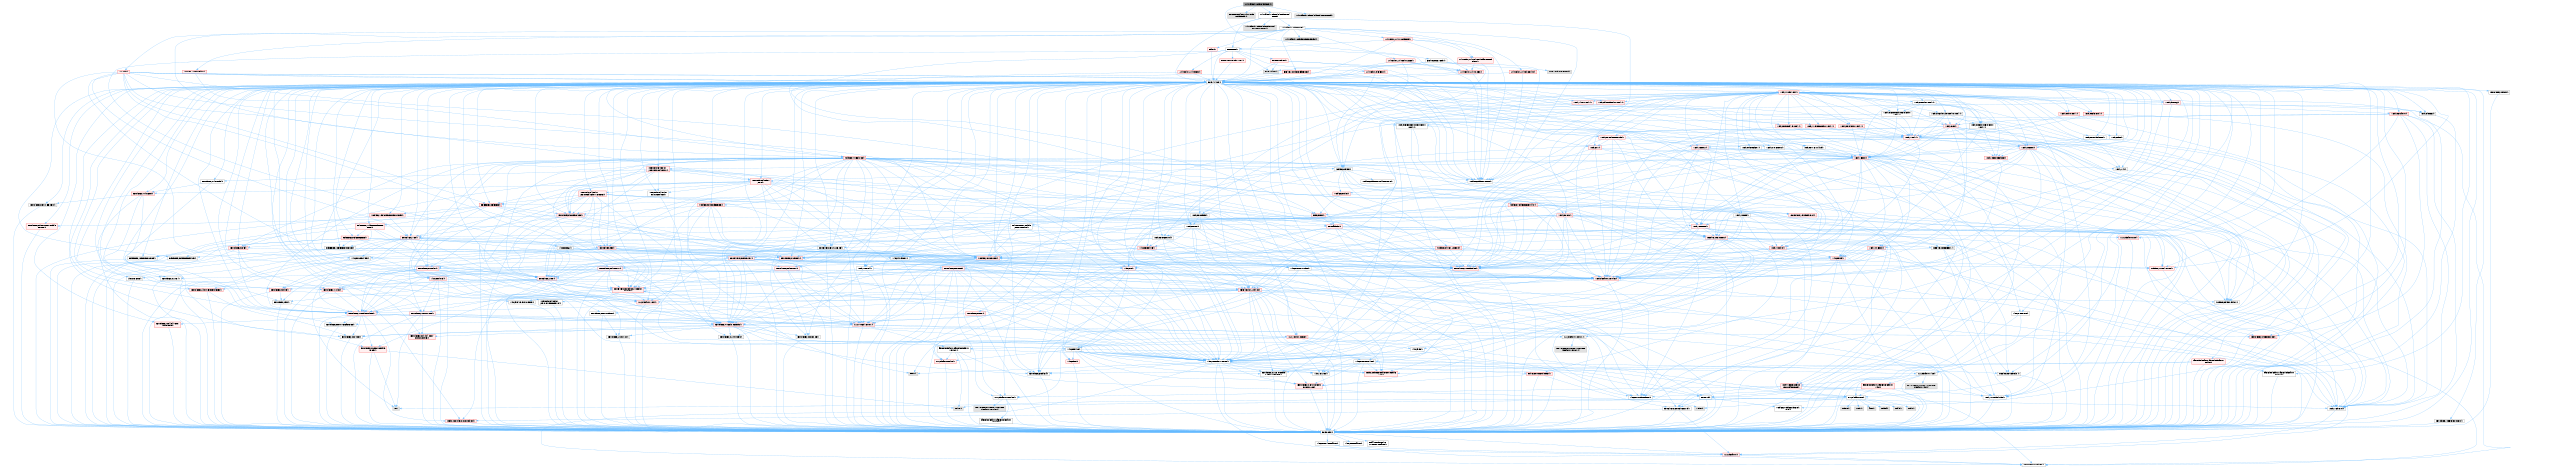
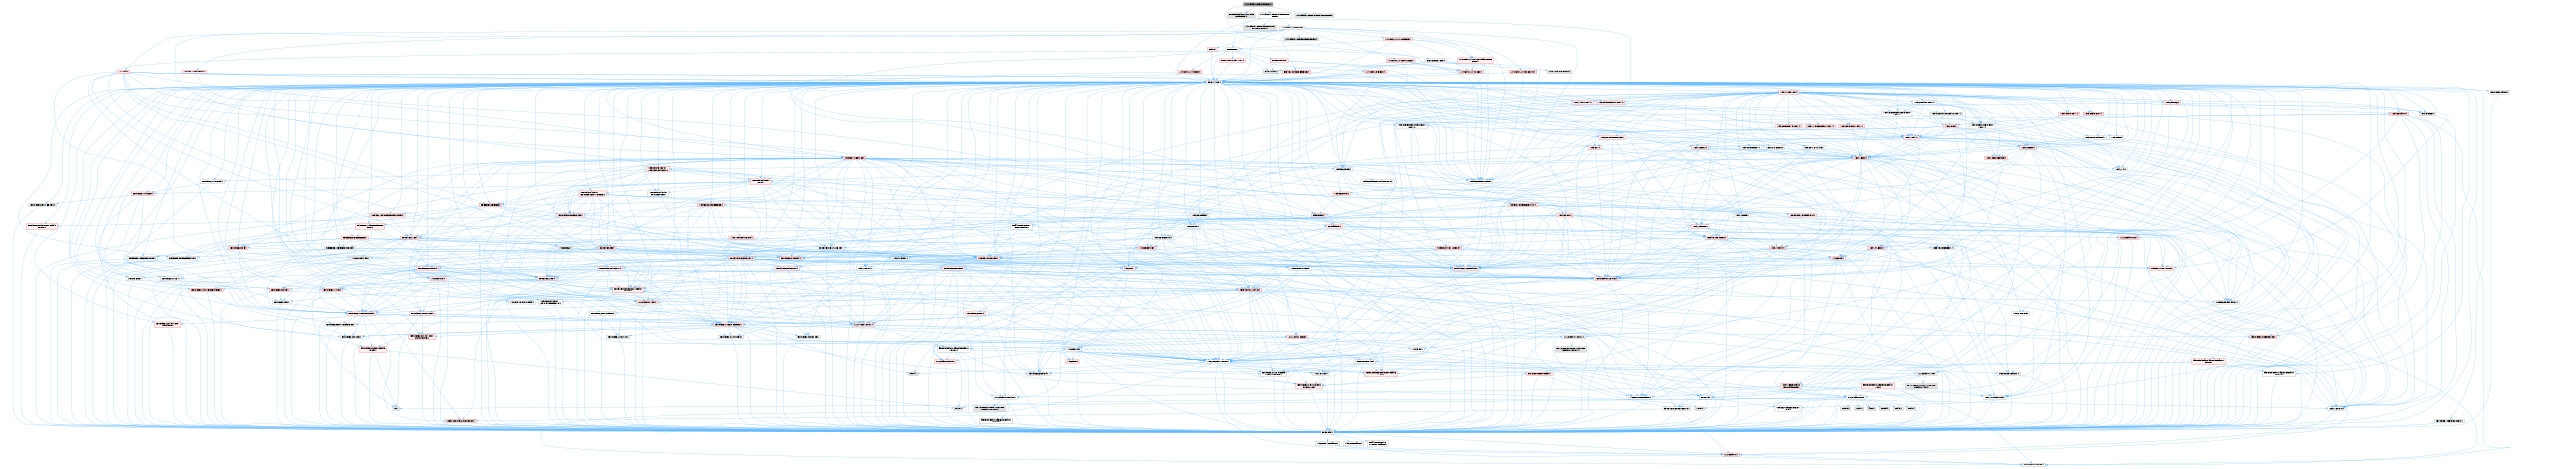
node "PointerIsConvertible /ResourceSize.h": label "PointerIsConvertible /ResourceSize.h" -> "ProfilingDebugging /ResourceSize.h"
node "Misc/AutomationEvent.h": added
